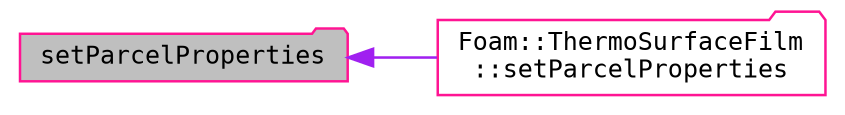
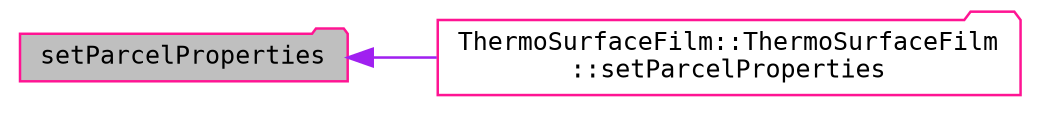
node "Foam::ThermoSurfaceFilm ::setParcelProperties": label "Foam::ThermoSurfaceFilm ::setParcelProperties" -> "ThermoSurfaceFilm::ThermoSurfaceFilm ::setParcelProperties"
